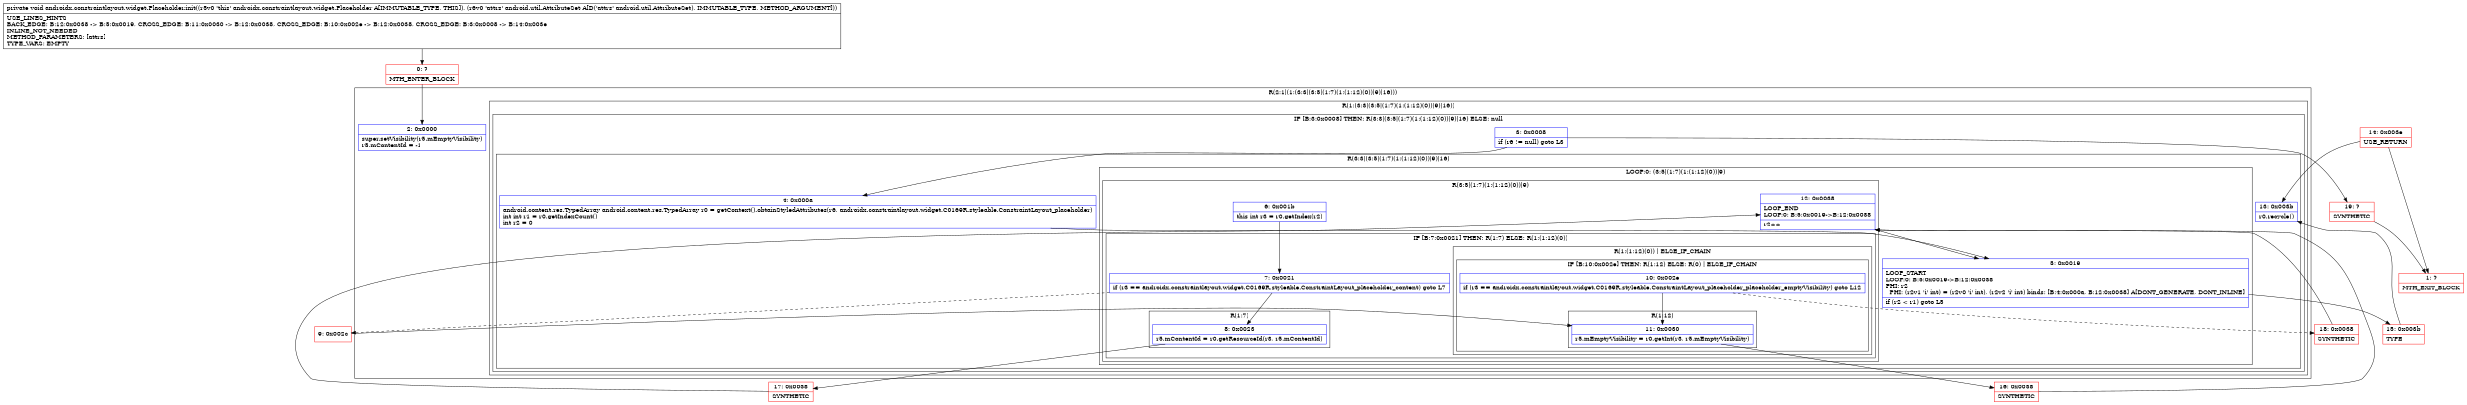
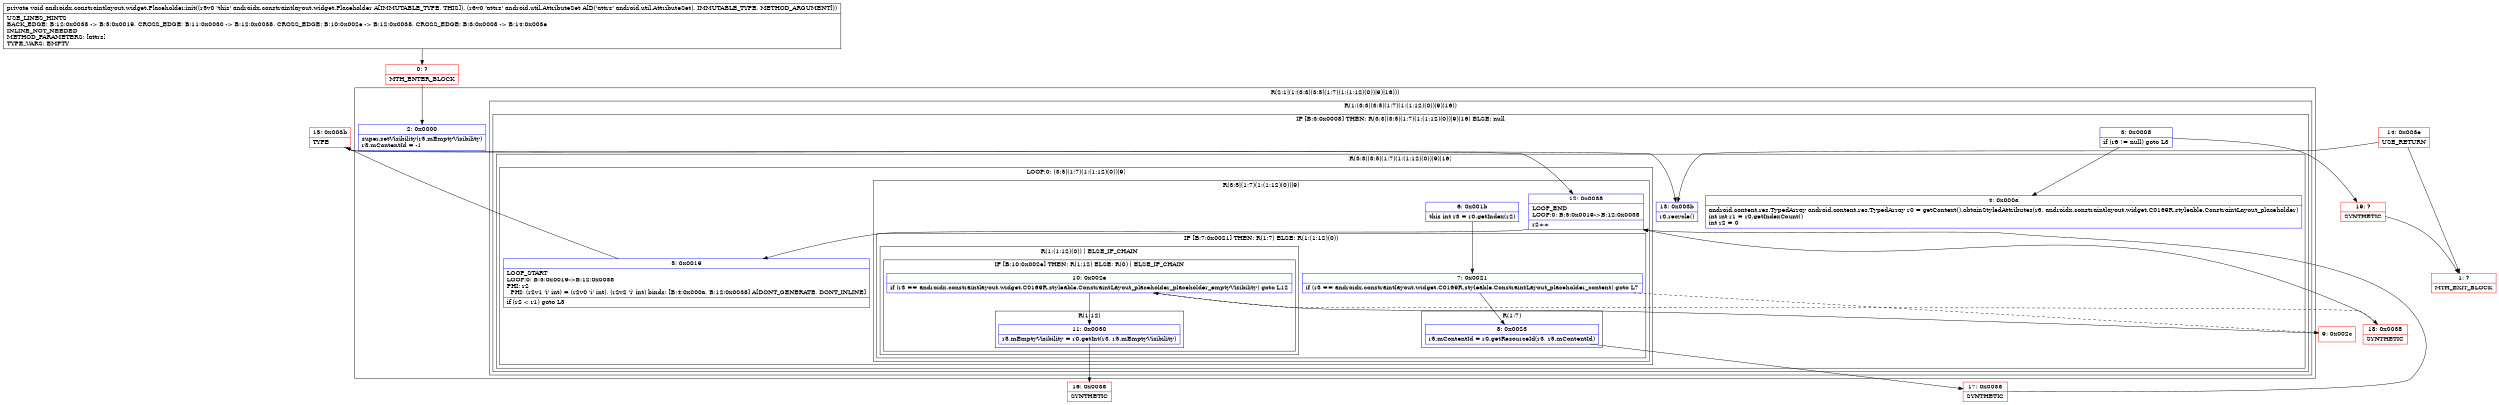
edge "4: 0x000a" -> "5: 0x0019": removed
edge "16: 0x0038" -> "12: 0x0038": now "15: 0x003b" -> "12: 0x0038"
edge "9: 0x002c" -> "11: 0x0030": now "9: 0x002c" -> "10: 0x002e"
